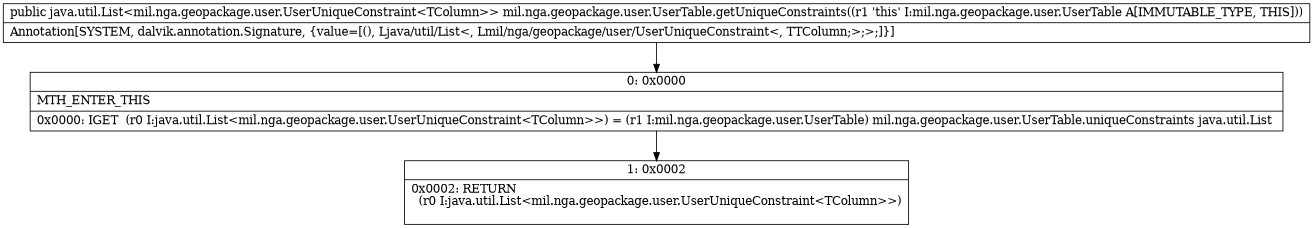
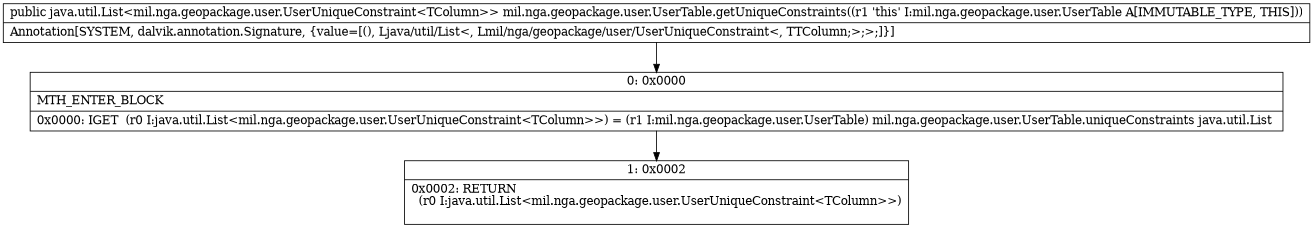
node "0: 0x0000": text "MTH_ENTER_THIS" -> "MTH_ENTER_BLOCK"
